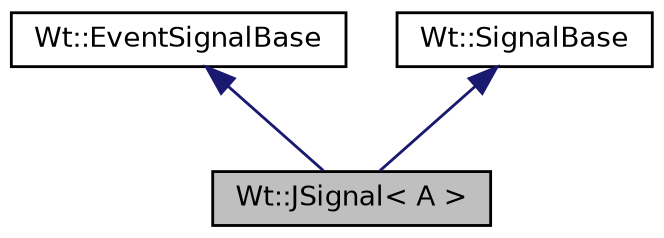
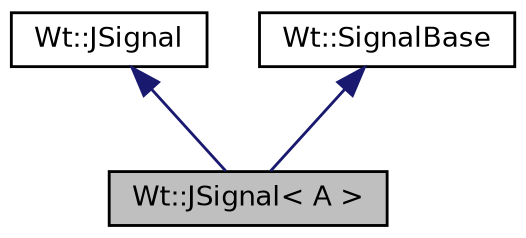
node "Wt::EventSignalBase": label "Wt::EventSignalBase" -> "Wt::JSignal"
